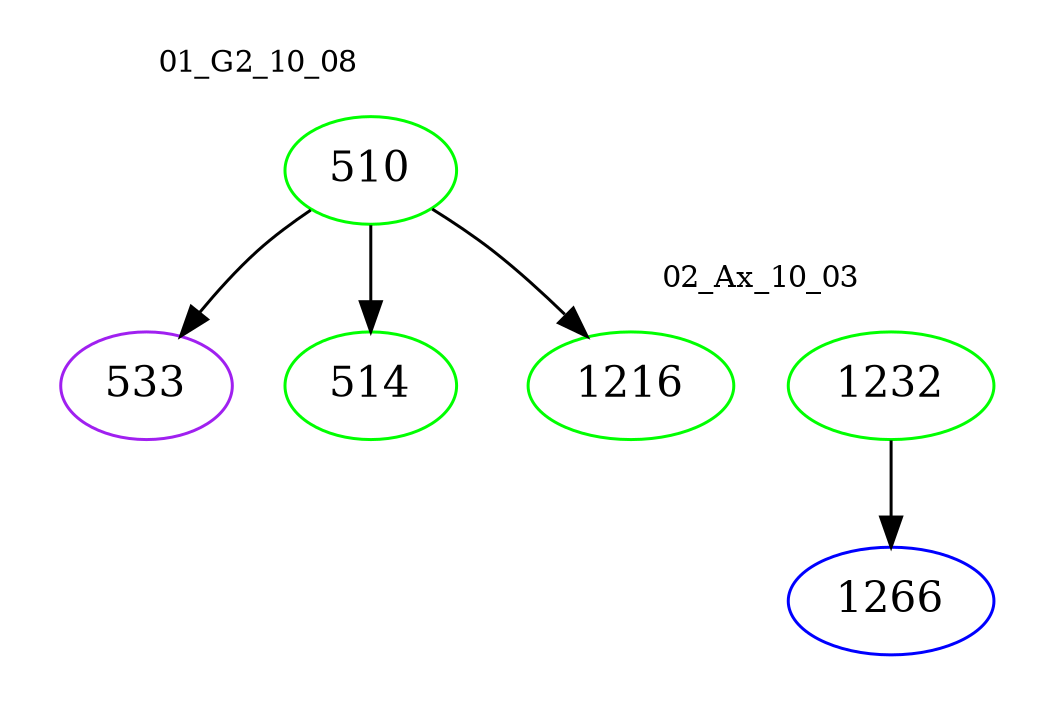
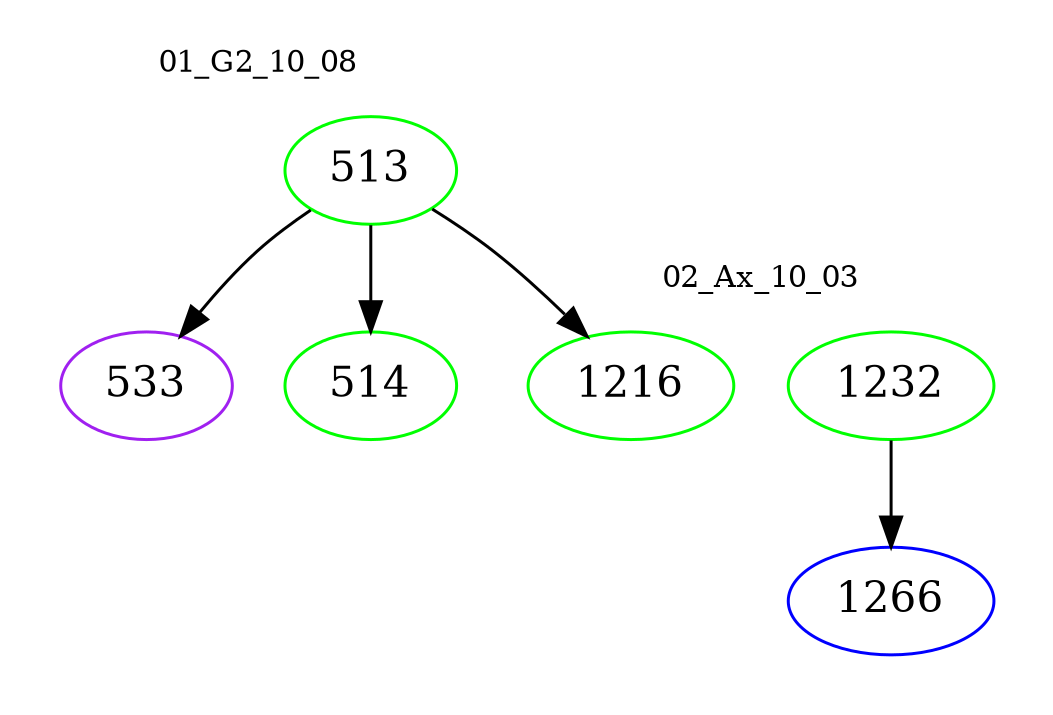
node "510": label "510" -> "513"
